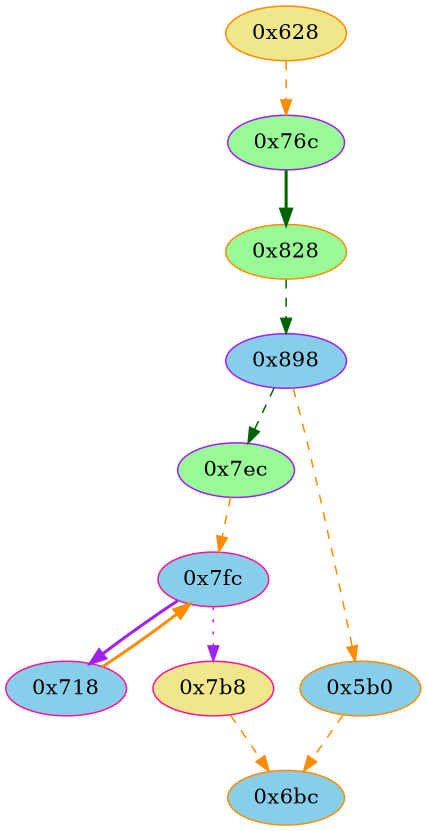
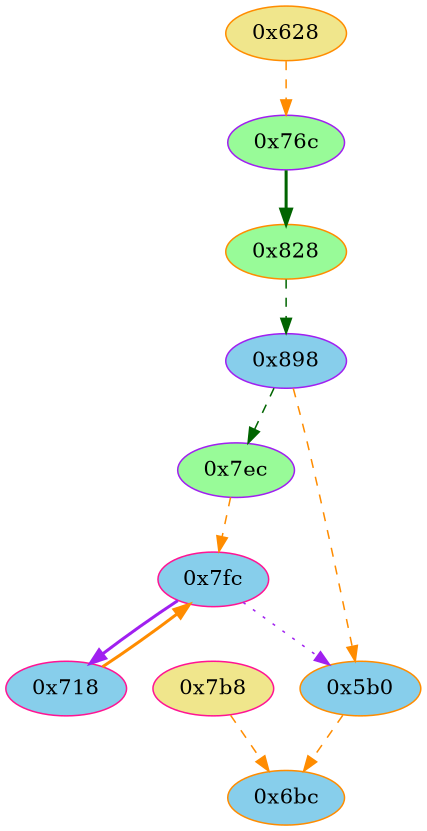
edge "0x7fc" -> "0x7b8": now "0x7fc" -> "0x5b0"
